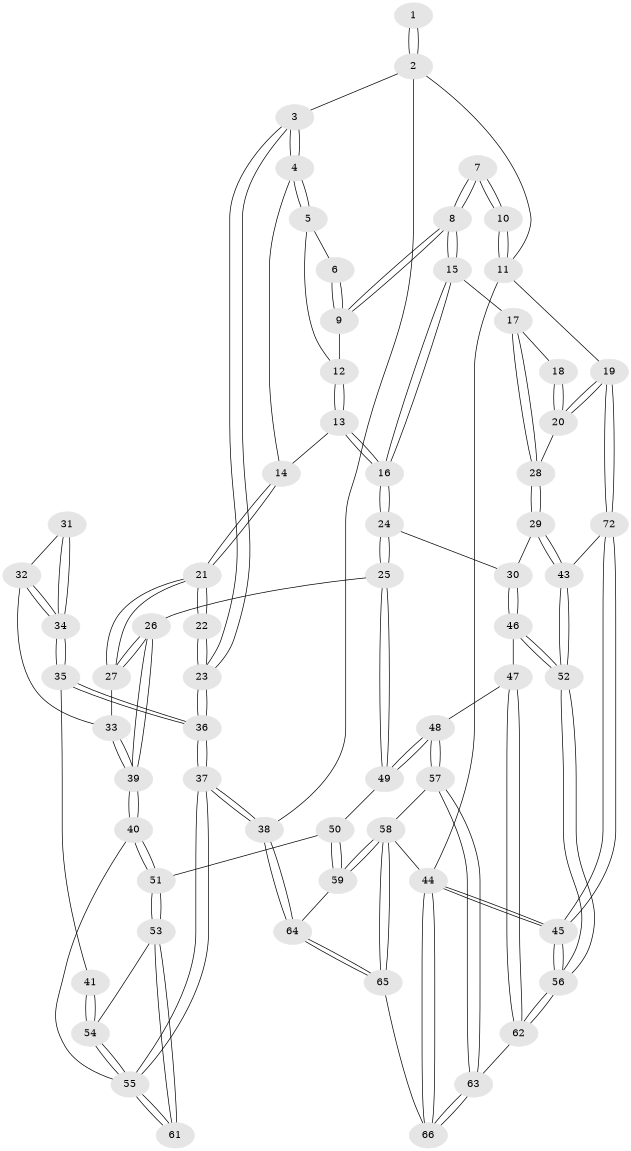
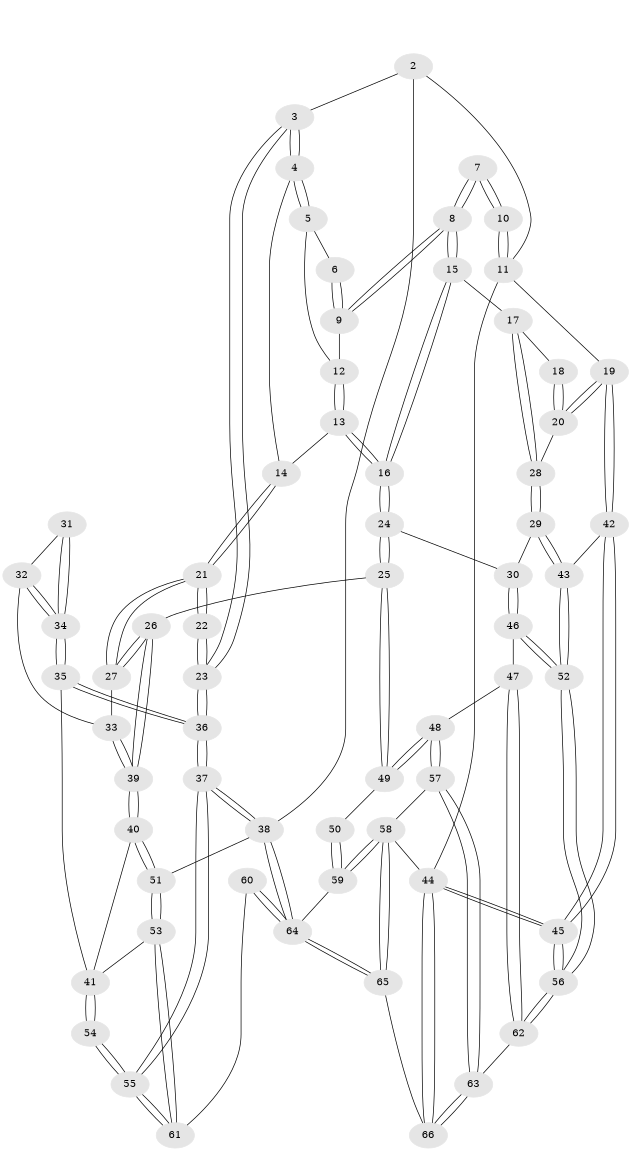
node "1": removed
node "72": label "72" -> "42"
edge "50" -- "51": now "38" -- "51"
node "60": added
edge "40" -- "55": now "40" -- "41"
edge "53" -- "54": now "53" -- "41"
